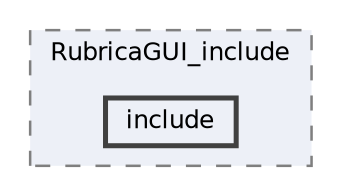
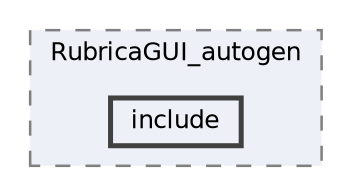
cluster "RubricaGUI_include": label "RubricaGUI_include" -> "RubricaGUI_autogen"
